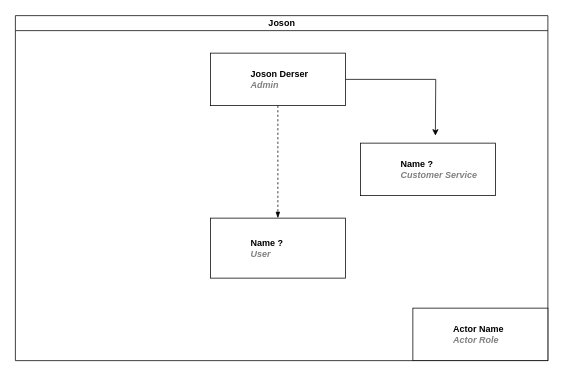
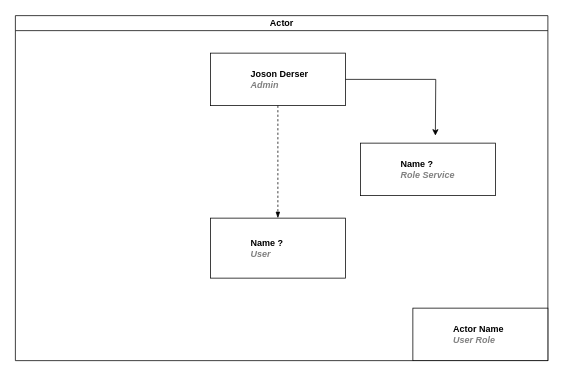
node "Joson": label "Joson" -> "Actor"
node "Name ? Customer Service": label "Name ? Customer Service" -> "Name ? Role Service"
node "Actor Name Actor Role": label "Actor Name Actor Role" -> "Actor Name User Role"
